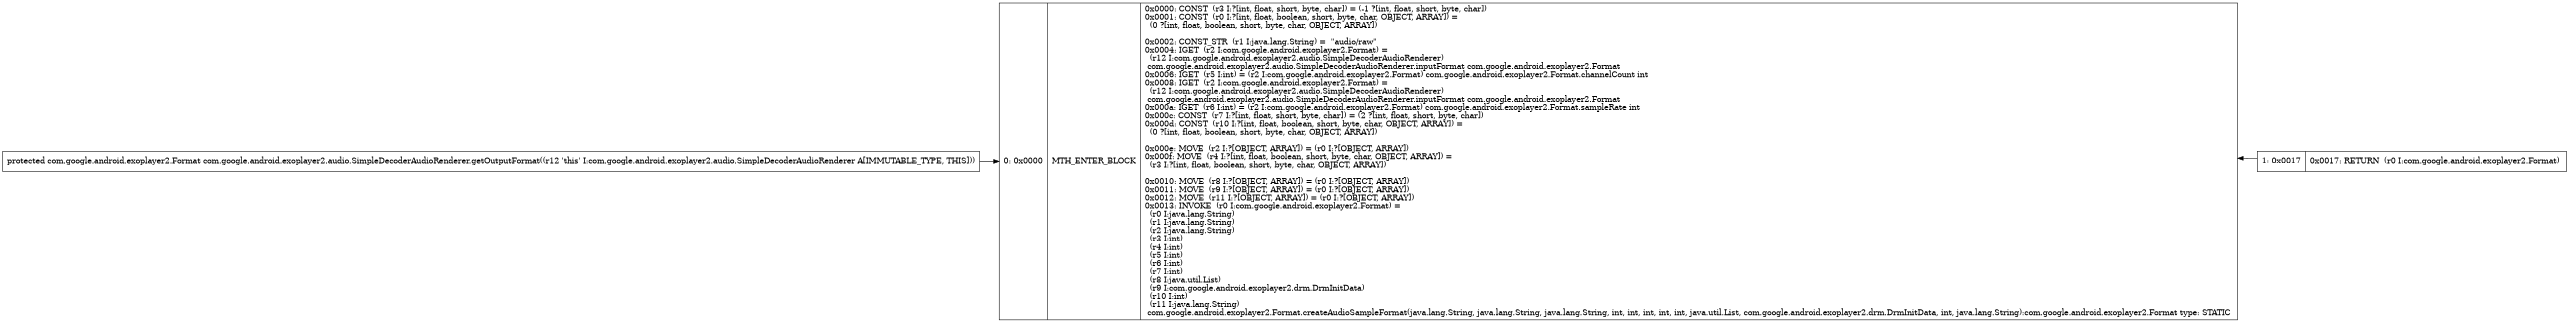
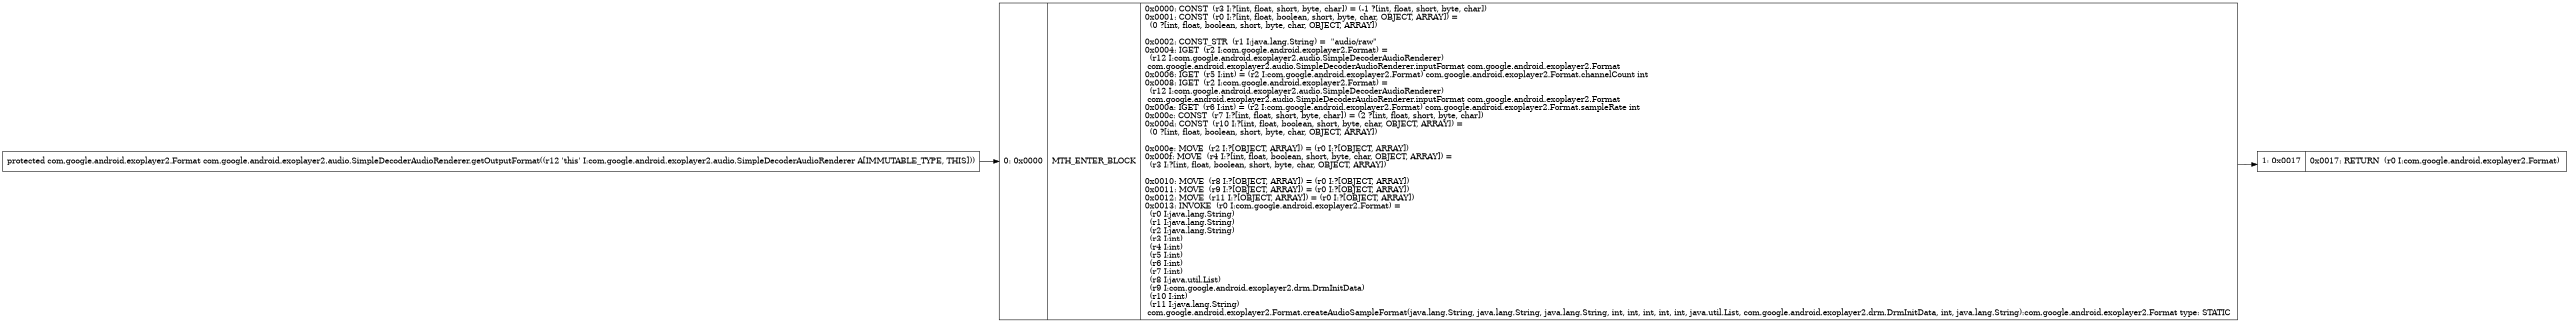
edge "1: 0x0017" -> "0: 0x0000": reversed
